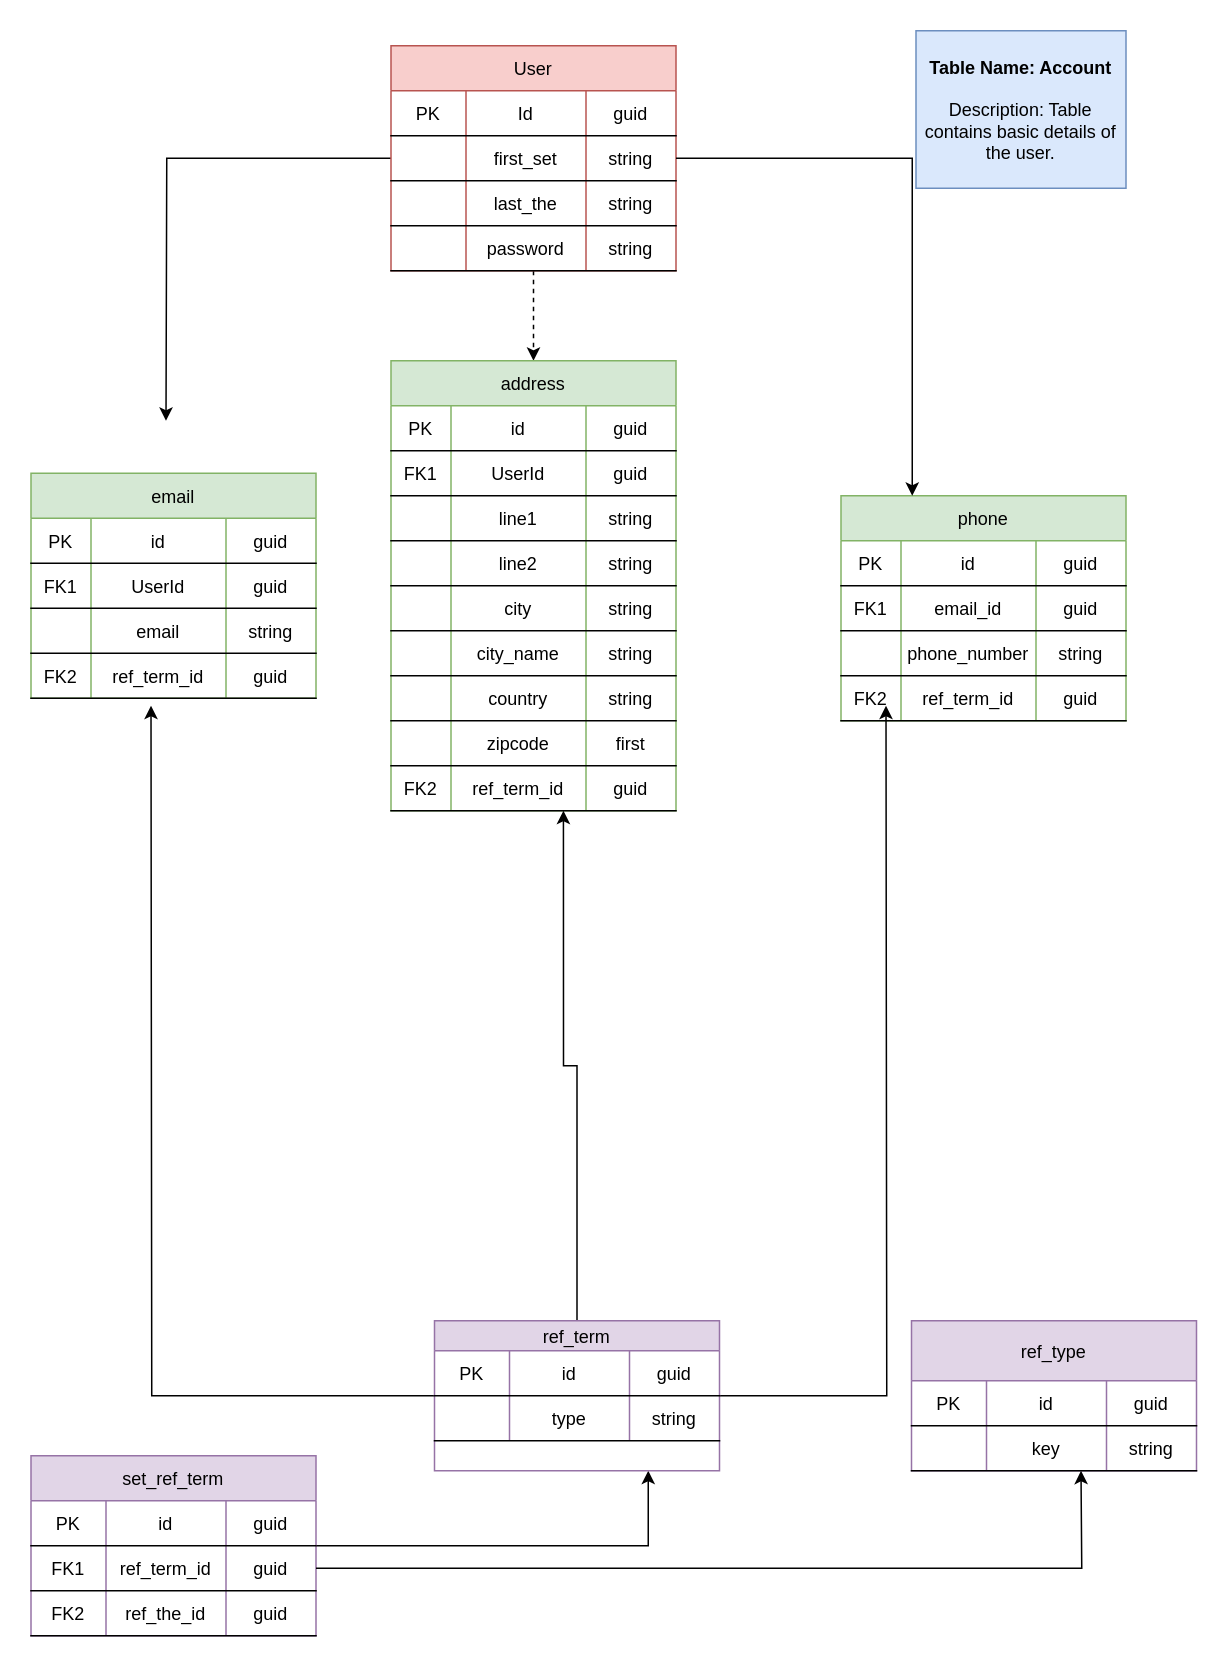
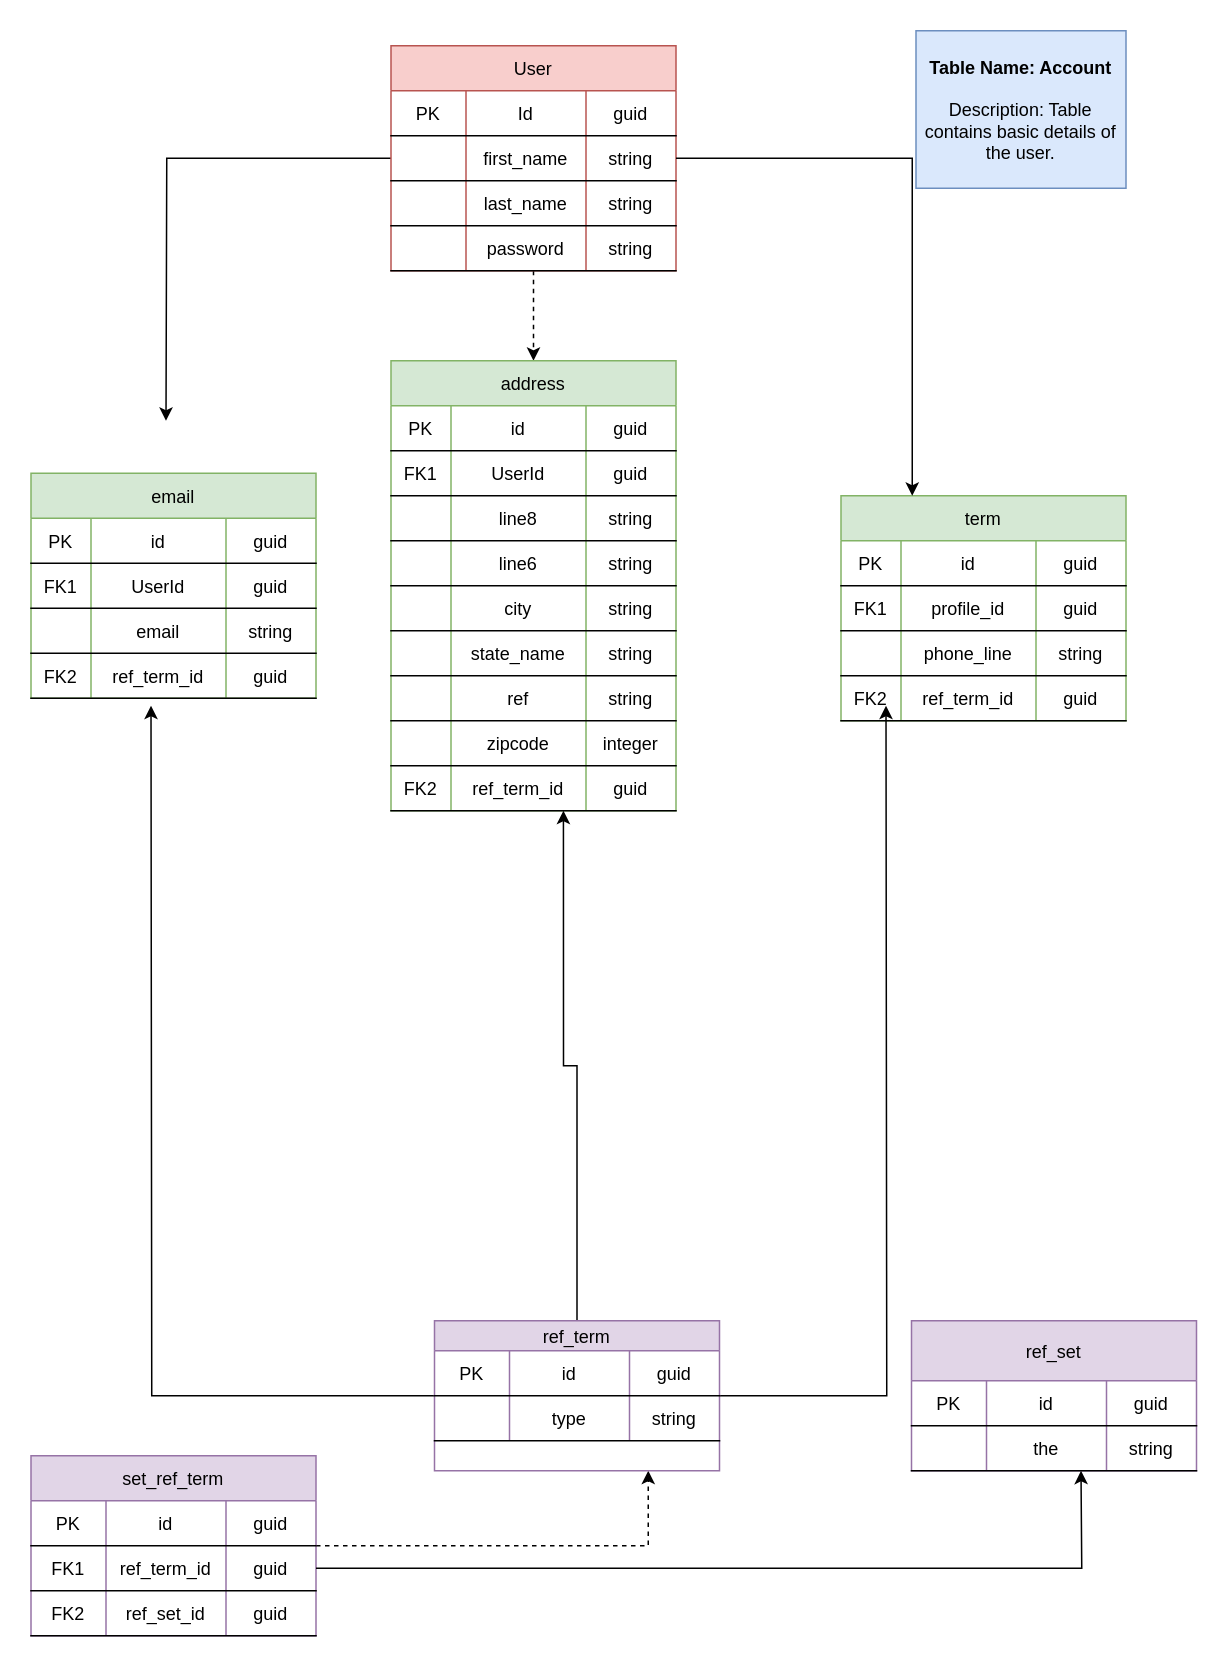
node "first_set": label "first_set" -> "first_name"
node "last_the": label "last_the" -> "last_name"
node "line1": label "line1" -> "line8"
node "phone": label "phone" -> "term"
node "line2": label "line2" -> "line6"
node "email_id": label "email_id" -> "profile_id"
node "city_name": label "city_name" -> "state_name"
node "phone_number": label "phone_number" -> "phone_line"
node "country": label "country" -> "ref"
node "first": label "first" -> "integer"
node "ref_type": label "ref_type" -> "ref_set"
node "key": label "key" -> "the"
edge "set_ref_term" -> "ref_term": style solid -> dashed
node "ref_the_id": label "ref_the_id" -> "ref_set_id"
